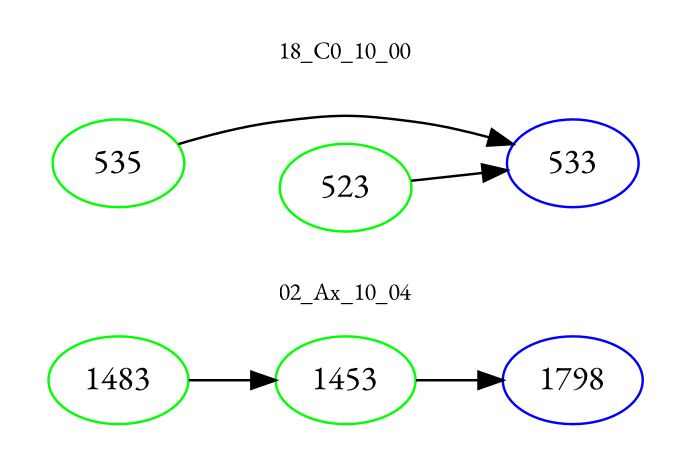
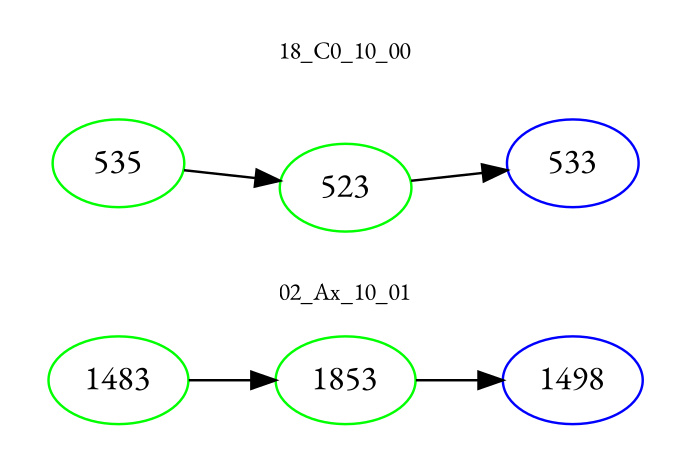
edge "535" -> "533": now "535" -> "523"
cluster "02_Ax_10_04": label "02_Ax_10_04" -> "02_Ax_10_01"
node "1453": label "1453" -> "1853"
node "1798": label "1798" -> "1498"
